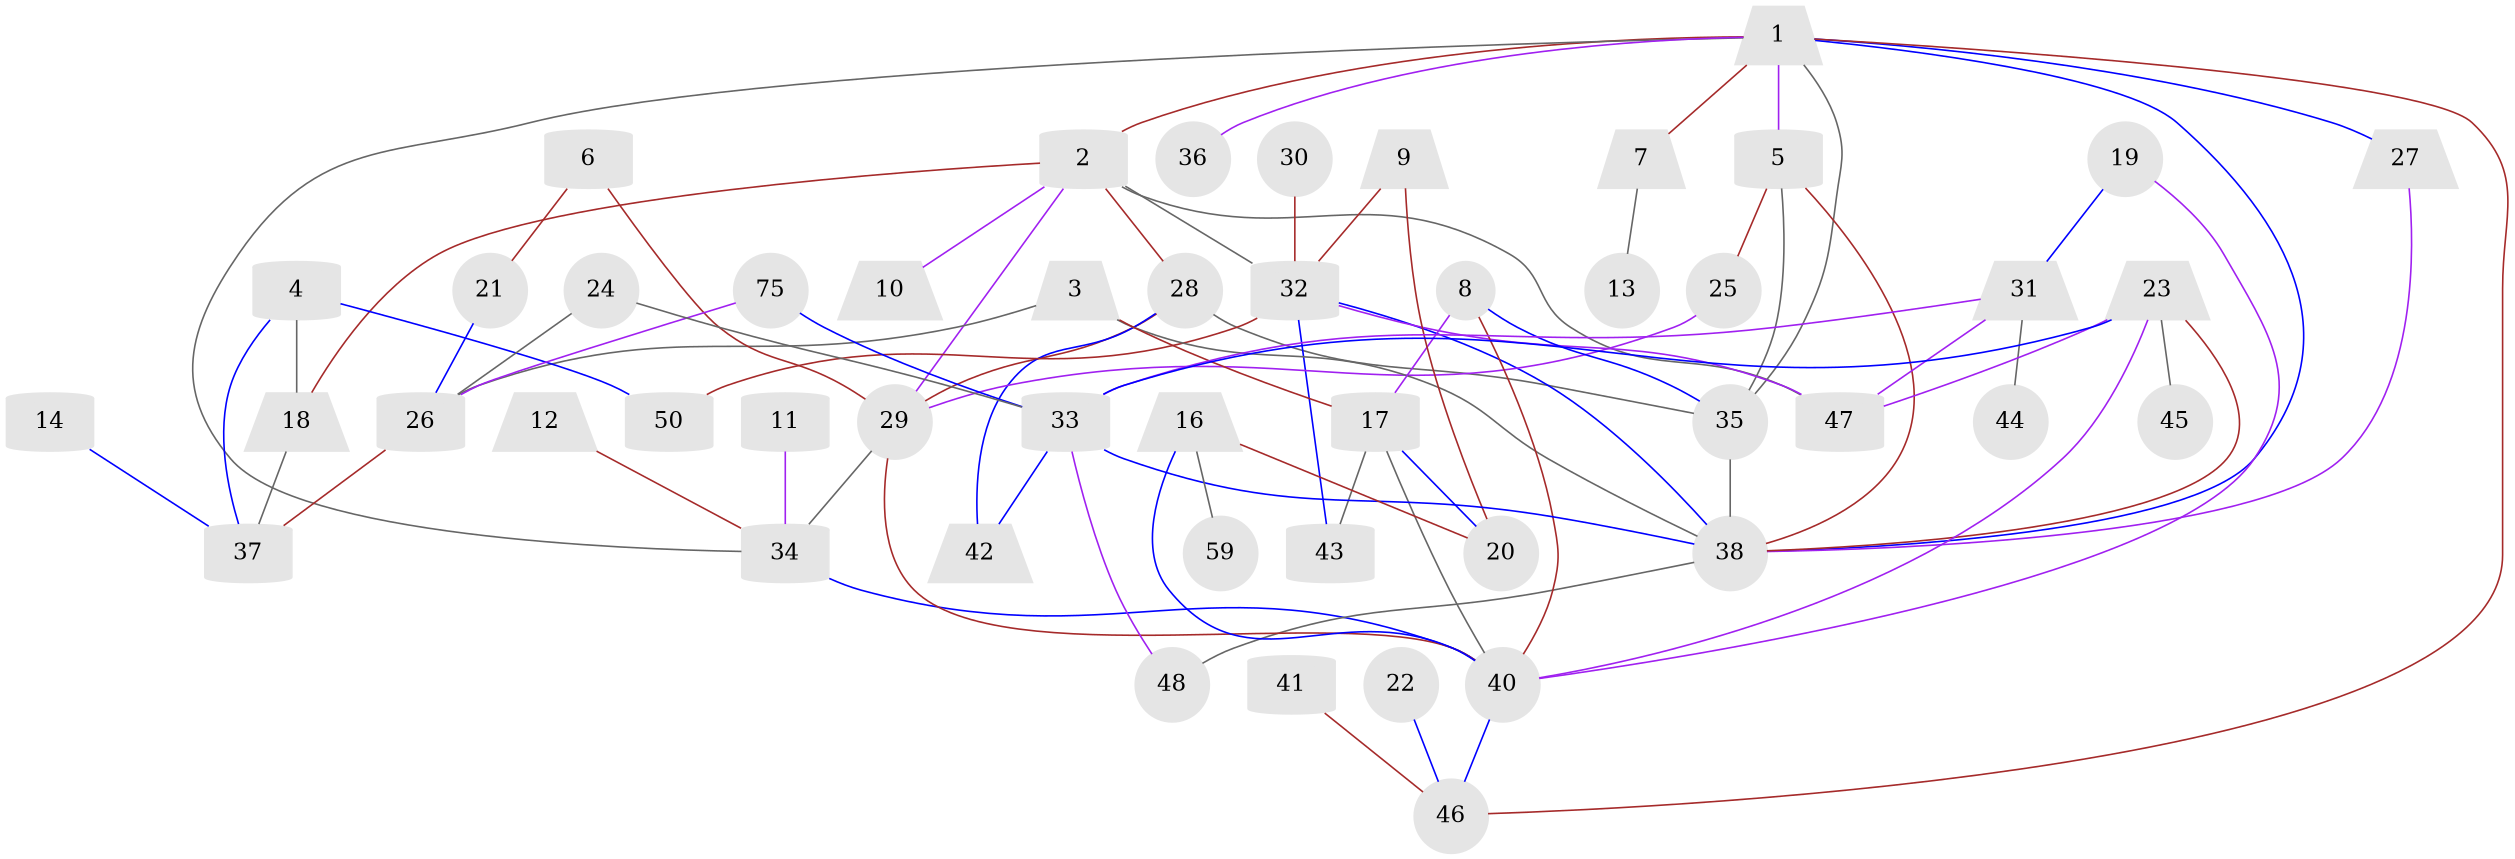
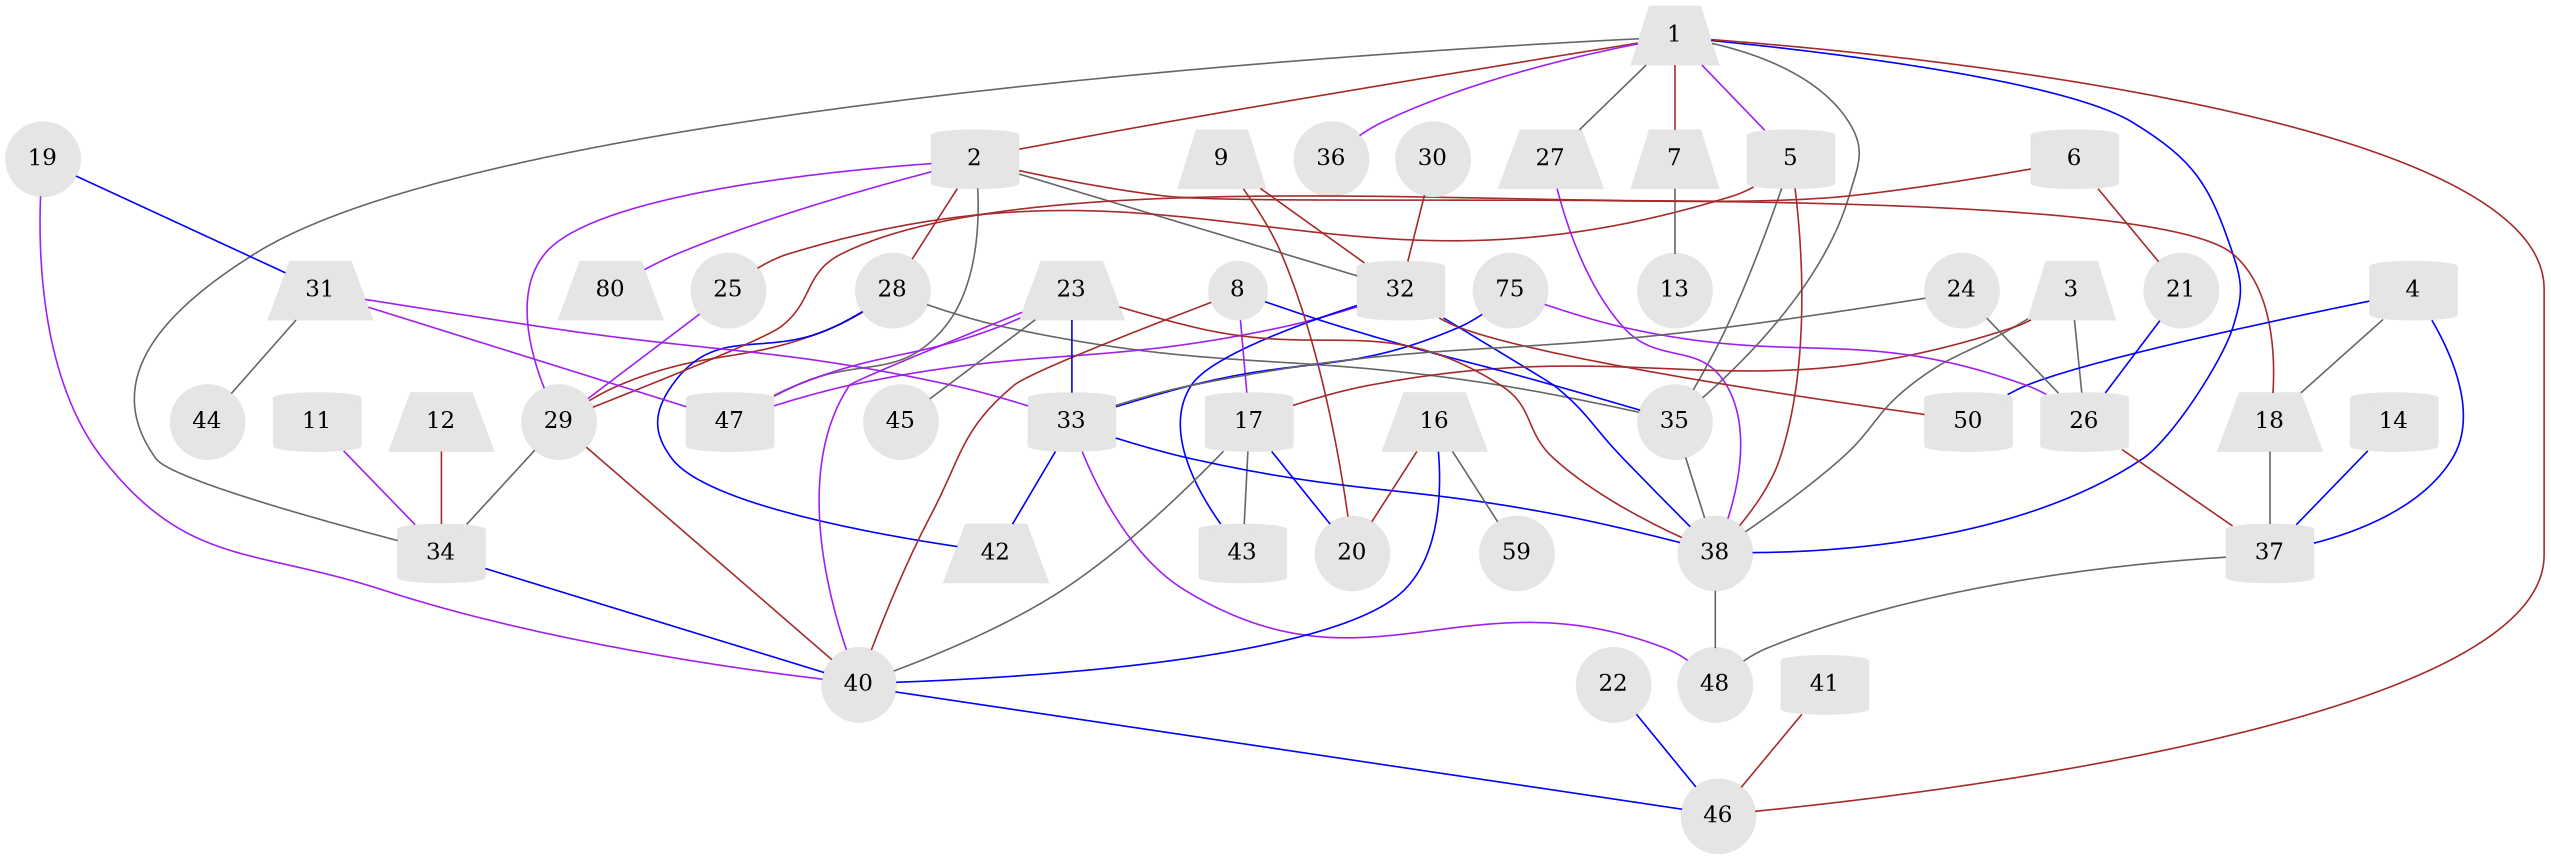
edge "1" -- "27": color blue -> gray40
node "10": label "10" -> "80"
edge "37" -- "48": added
